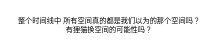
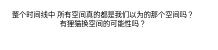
node "整个时间线中 所有空间真的都是我们以为的那个空间吗？ 有狸猫换空间的可能性吗？": moved (109, 25) -> (103, 19)
